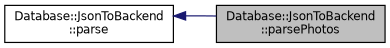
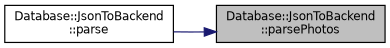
edge "Database::JsonToBackend ::parsePhotos" -> "Database::JsonToBackend ::parse": reversed
